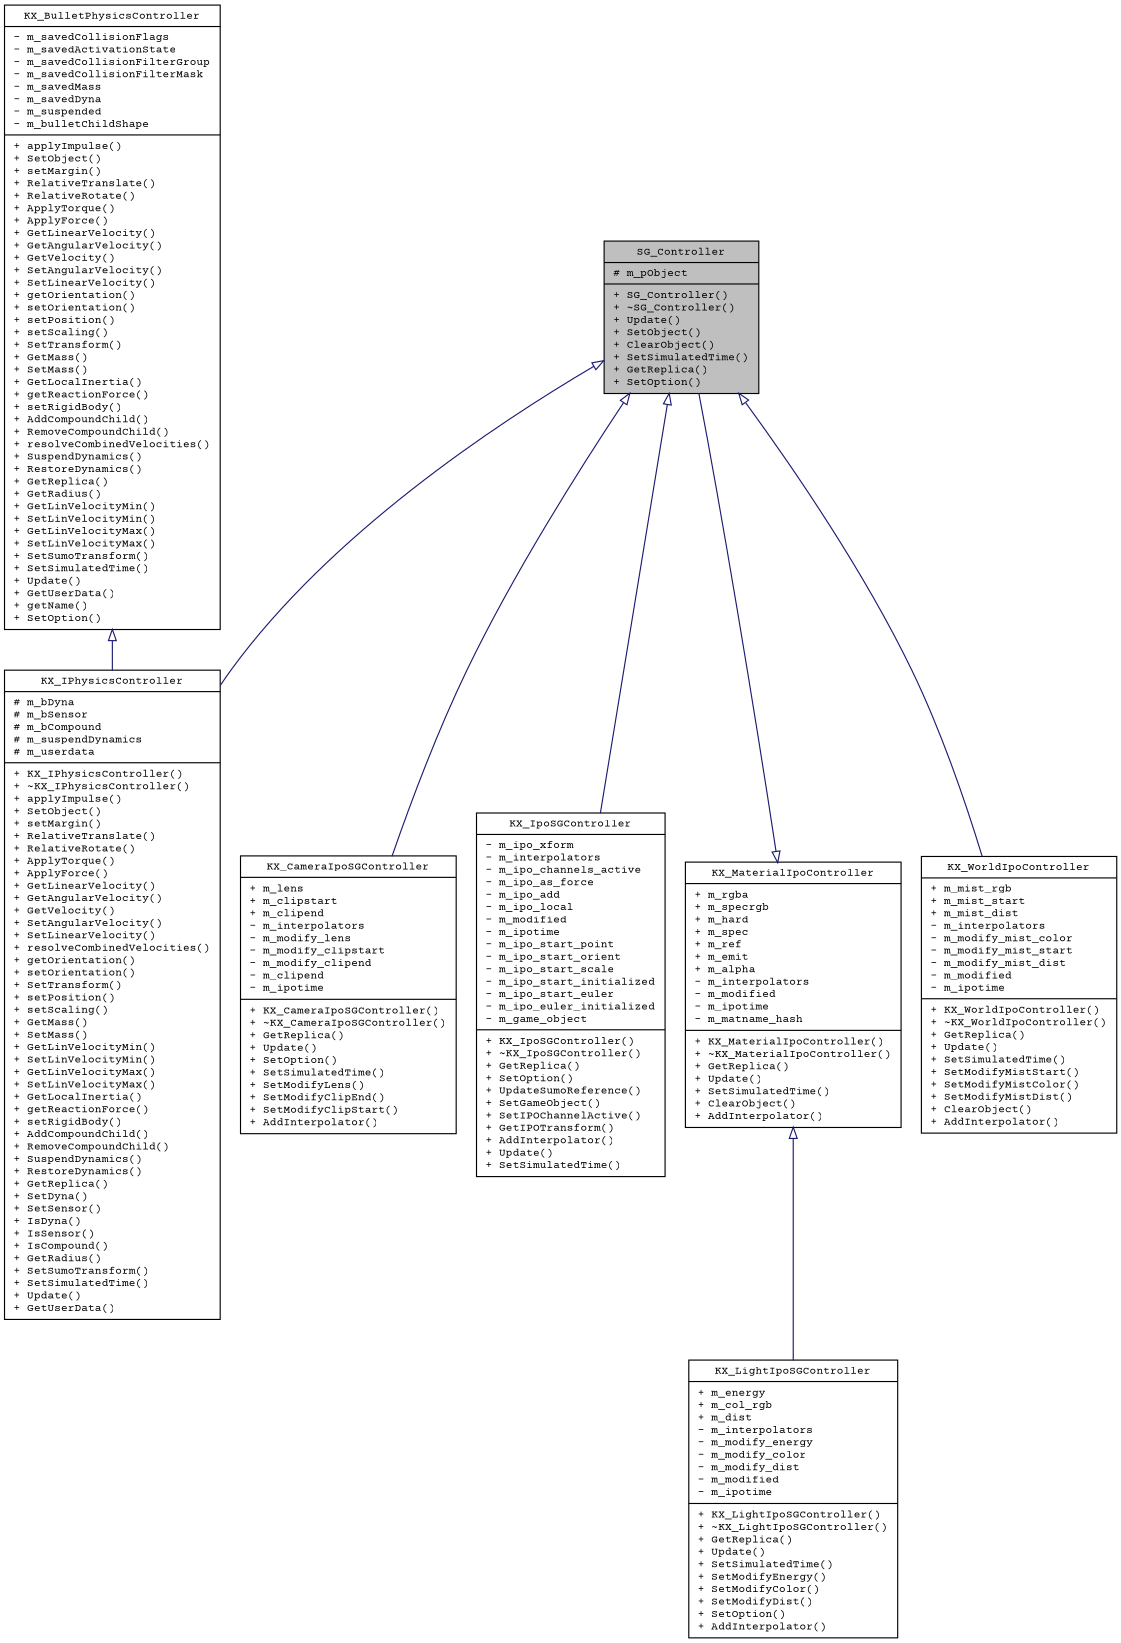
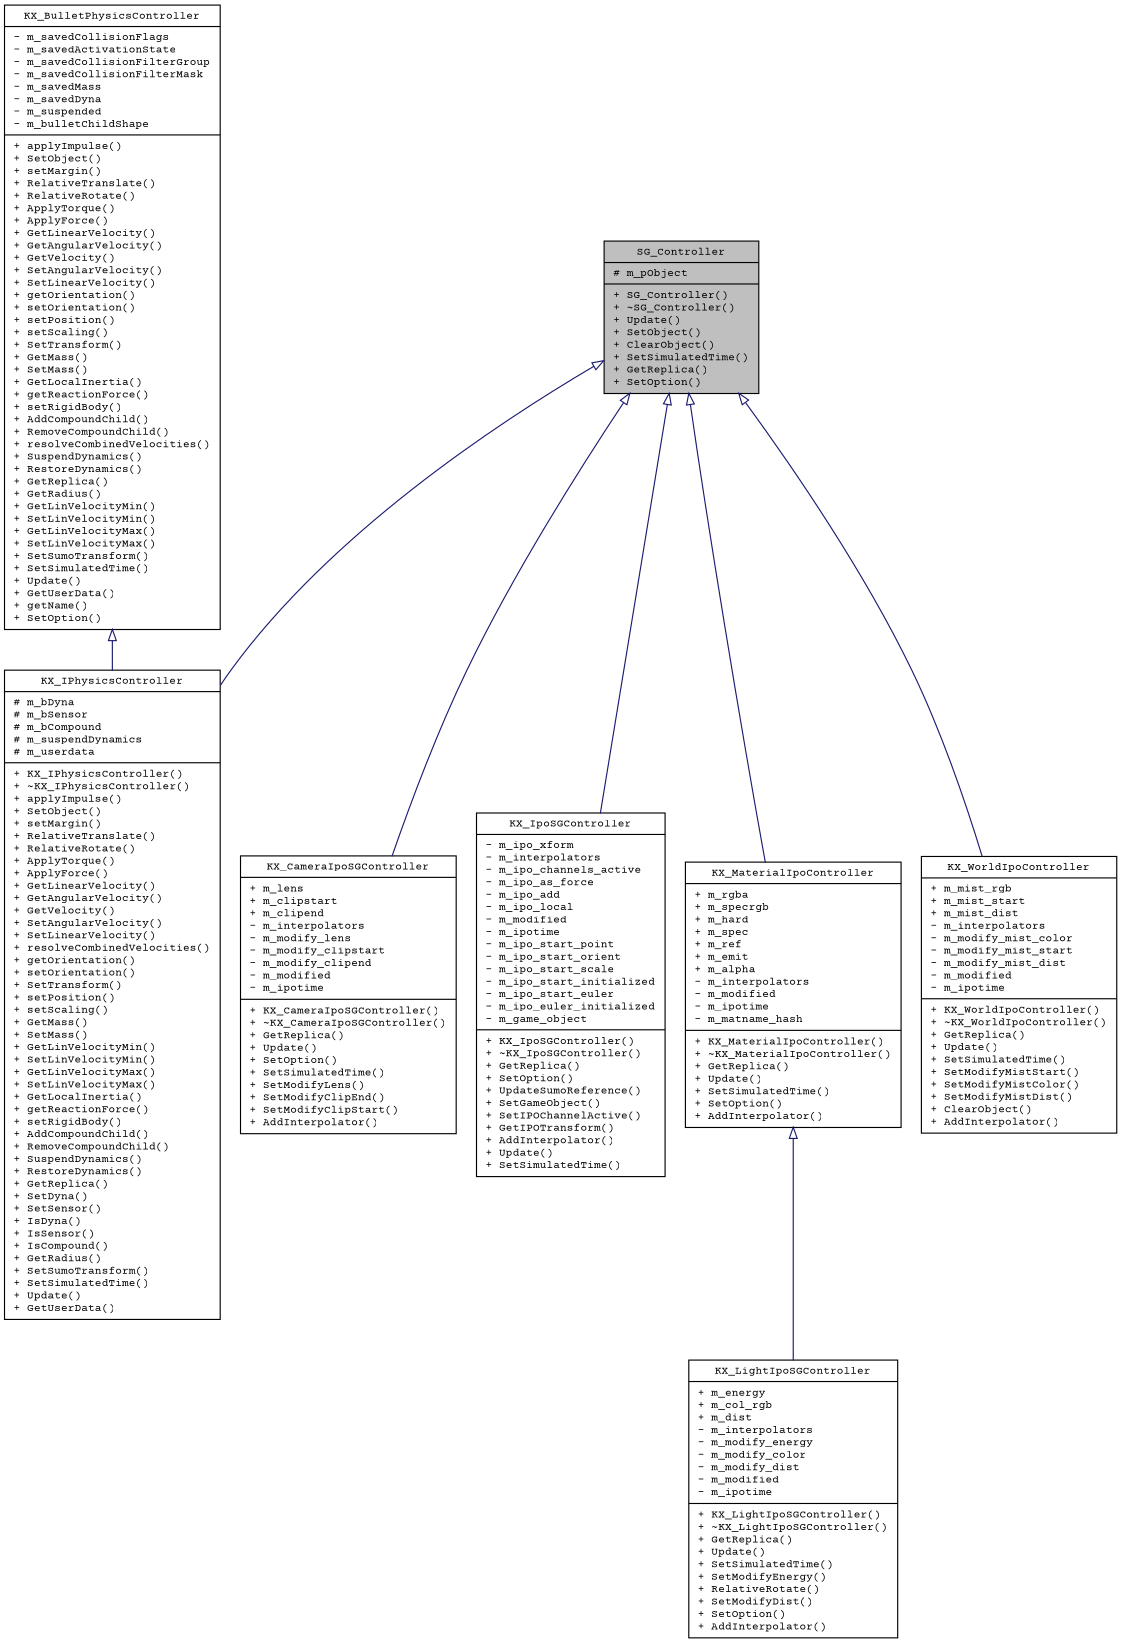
edge "SG_Controller" -> "KX_MaterialIpoController": reversed
node "KX_CameraIpoSGController": text "- m_clipend" -> "- m_modified"
node "KX_MaterialIpoController": text "+ ClearObject()" -> "+ SetOption()"
node "KX_LightIpoSGController": text "+ SetModifyColor()" -> "+ RelativeRotate()"
